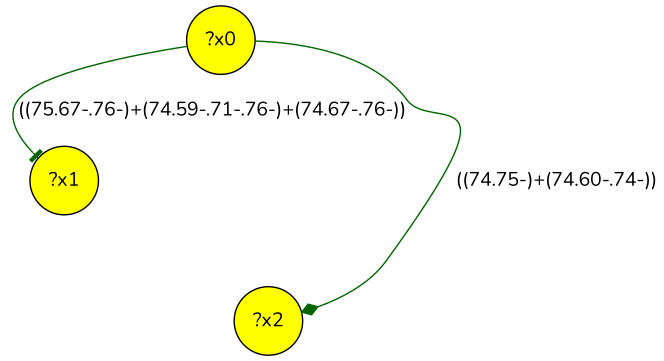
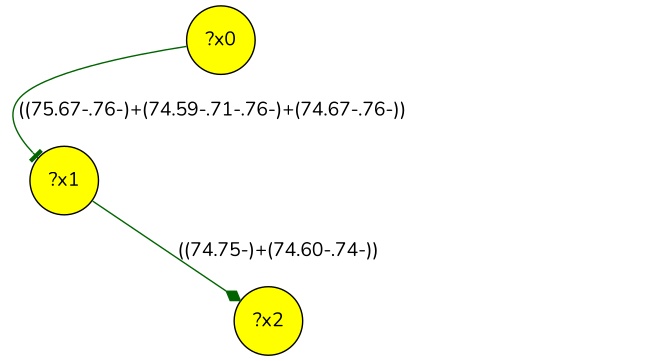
edge "?x0" -> "?x2": now "?x1" -> "?x2"
